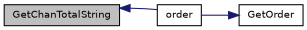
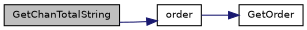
edge "order" -> "GetChanTotalString": reversed
